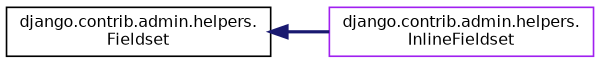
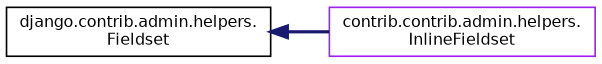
node "django.contrib.admin.helpers. InlineFieldset": label "django.contrib.admin.helpers. InlineFieldset" -> "contrib.contrib.admin.helpers. InlineFieldset"
